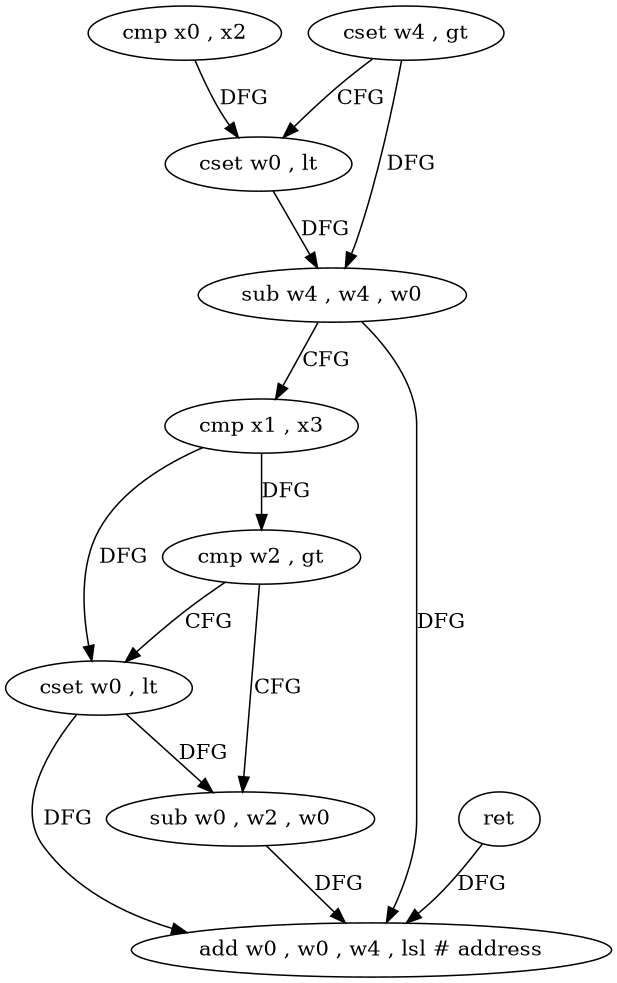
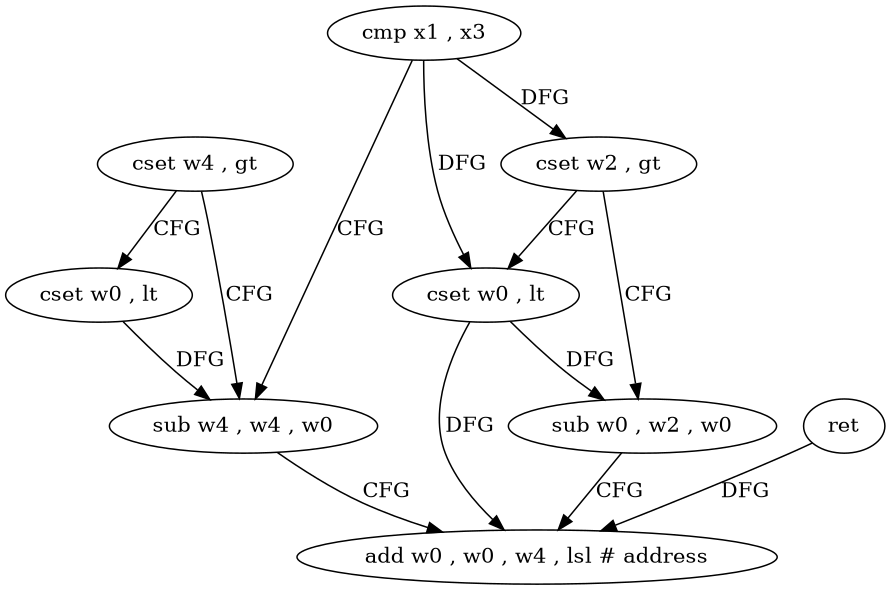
node "cmp x0 , x2": removed
edge "cset w4 , gt" -> "sub w4 , w4 , w0": label "DFG" -> "CFG"
edge "sub w4 , w4 , w0" -> "cmp x1 , x3": reversed
node "cmp w2 , gt": label "cmp w2 , gt" -> "cset w2 , gt"
edge "sub w4 , w4 , w0" -> "add w0 , w0 , w4 , lsl # address": label "DFG" -> "CFG"
edge "sub w0 , w2 , w0" -> "add w0 , w0 , w4 , lsl # address": label "DFG" -> "CFG"
